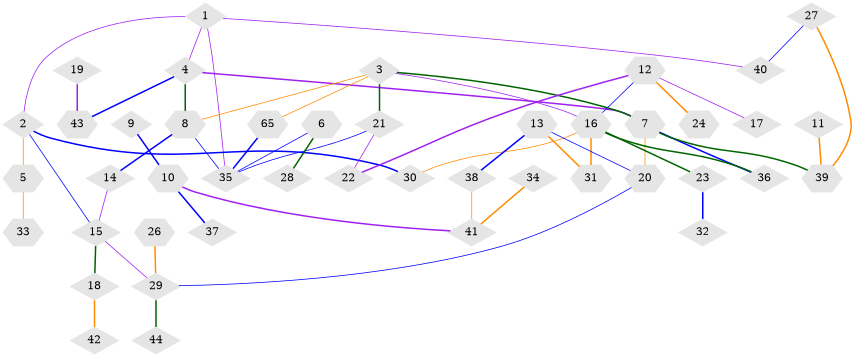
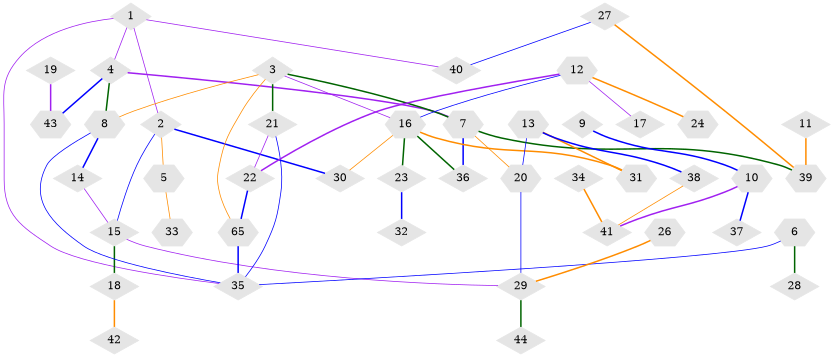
edge "22" -- "65": added
